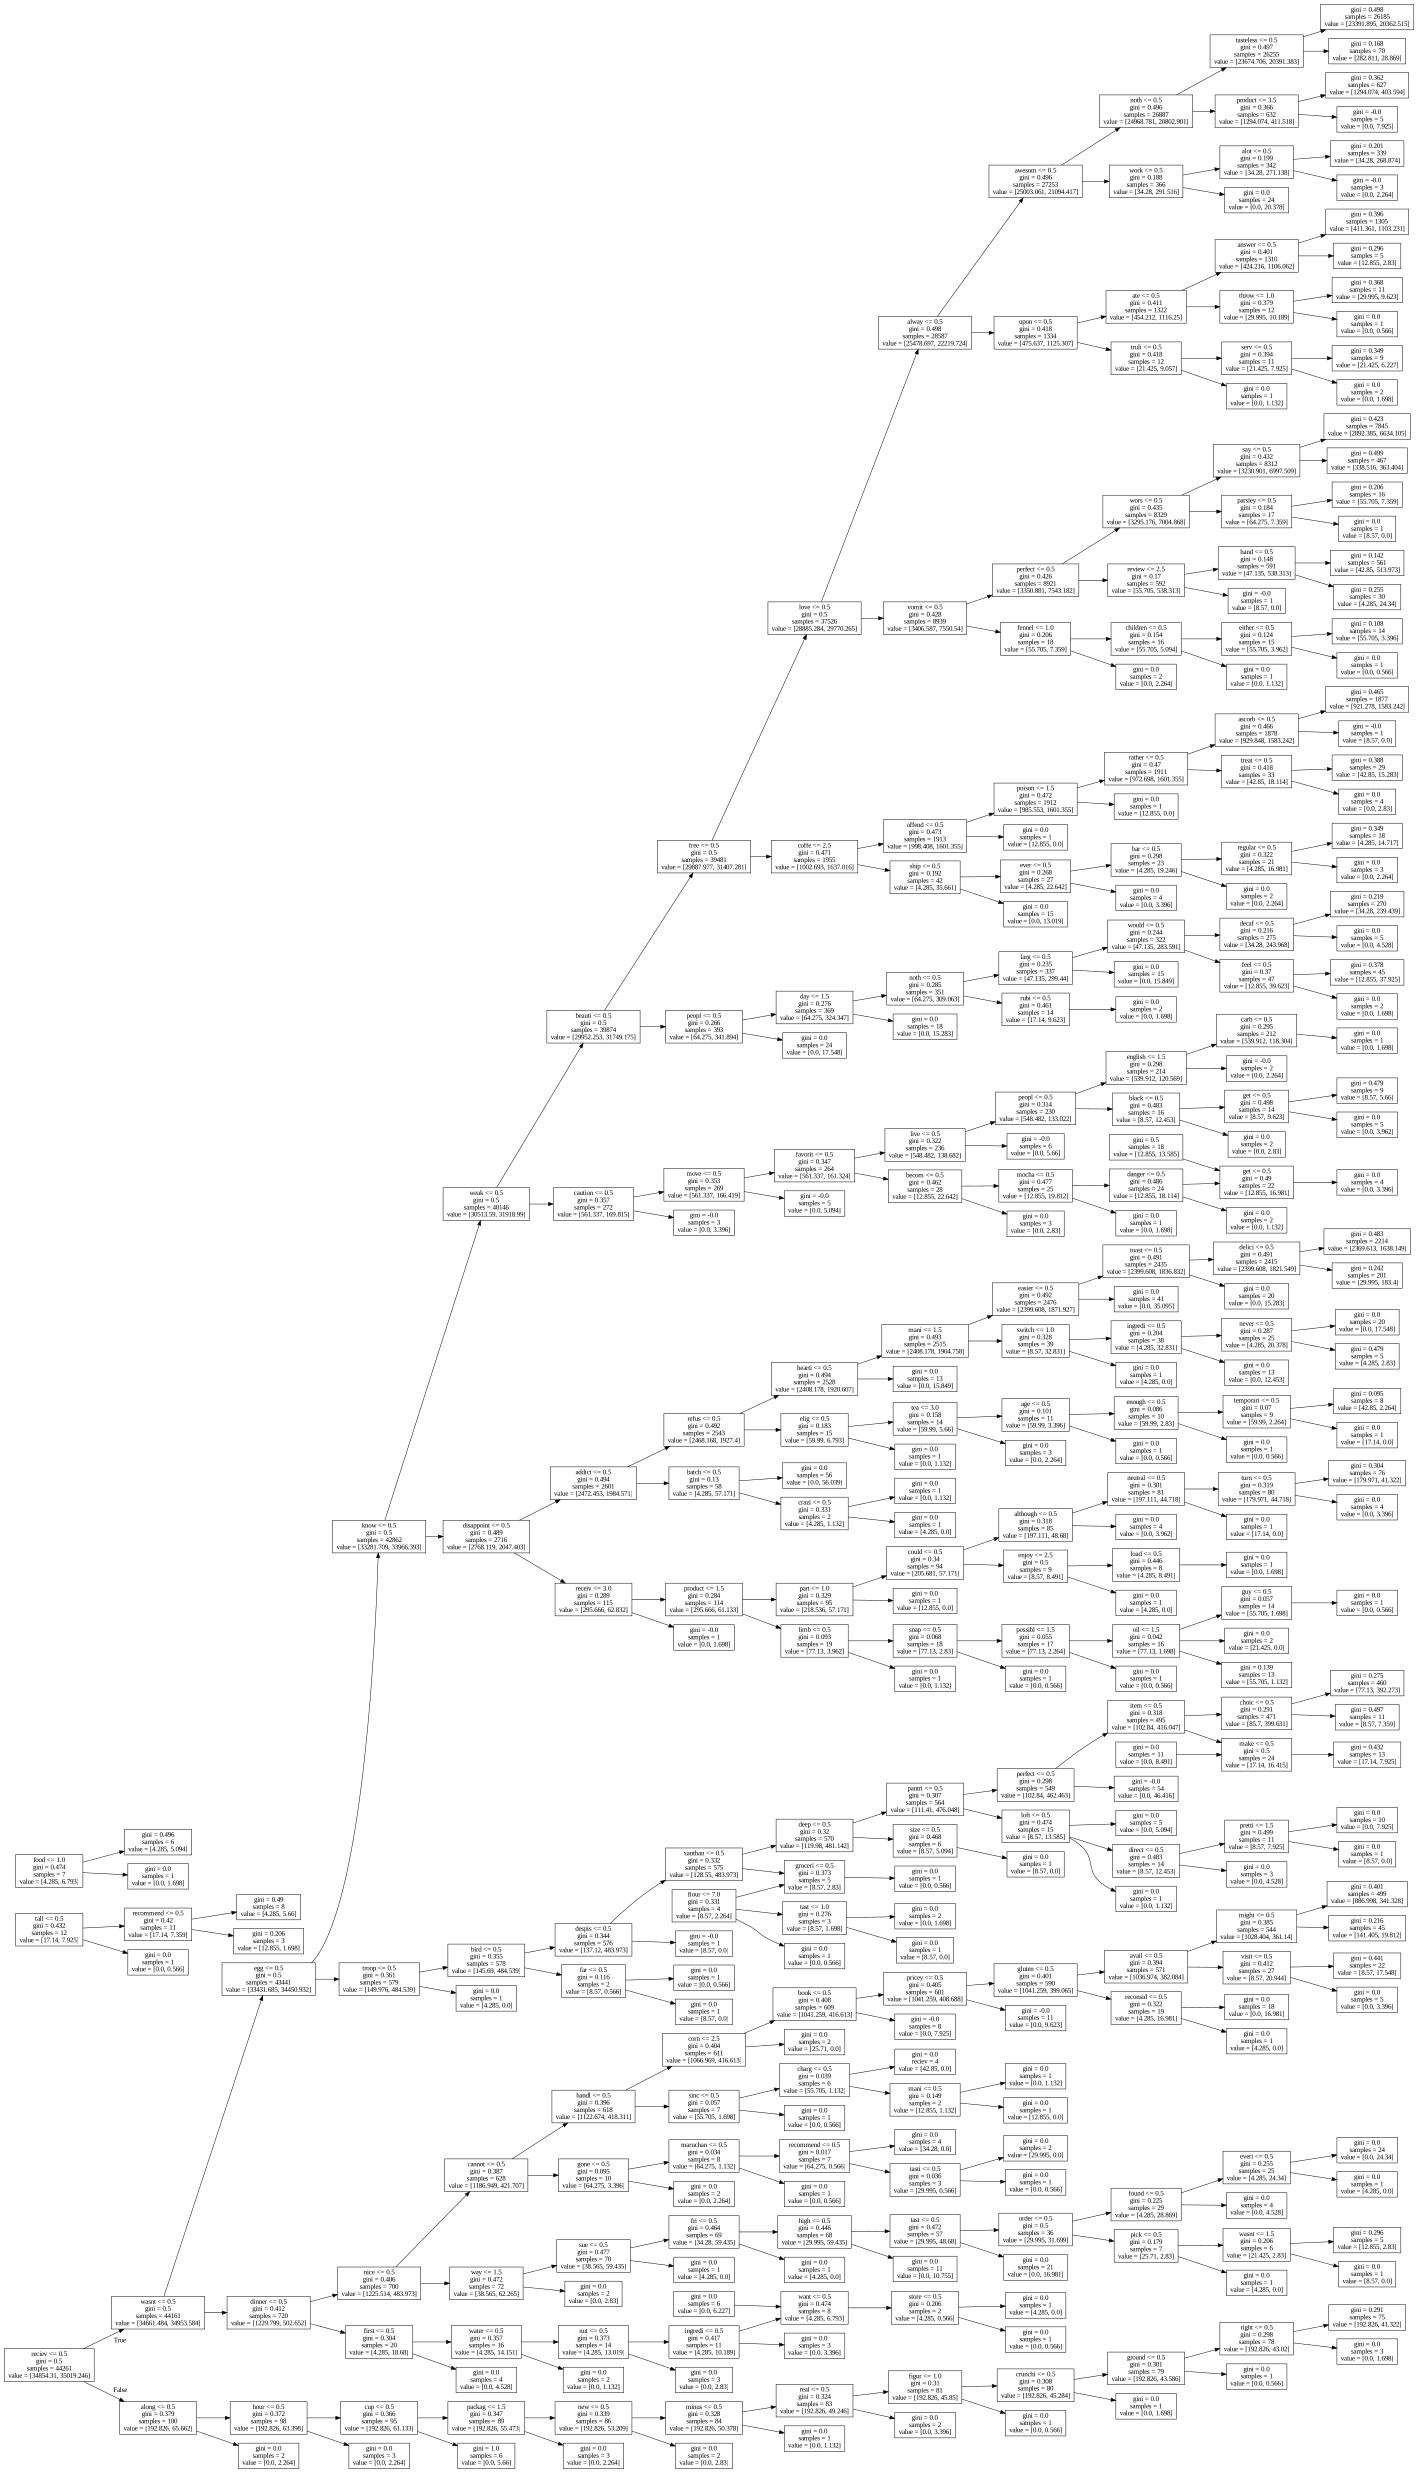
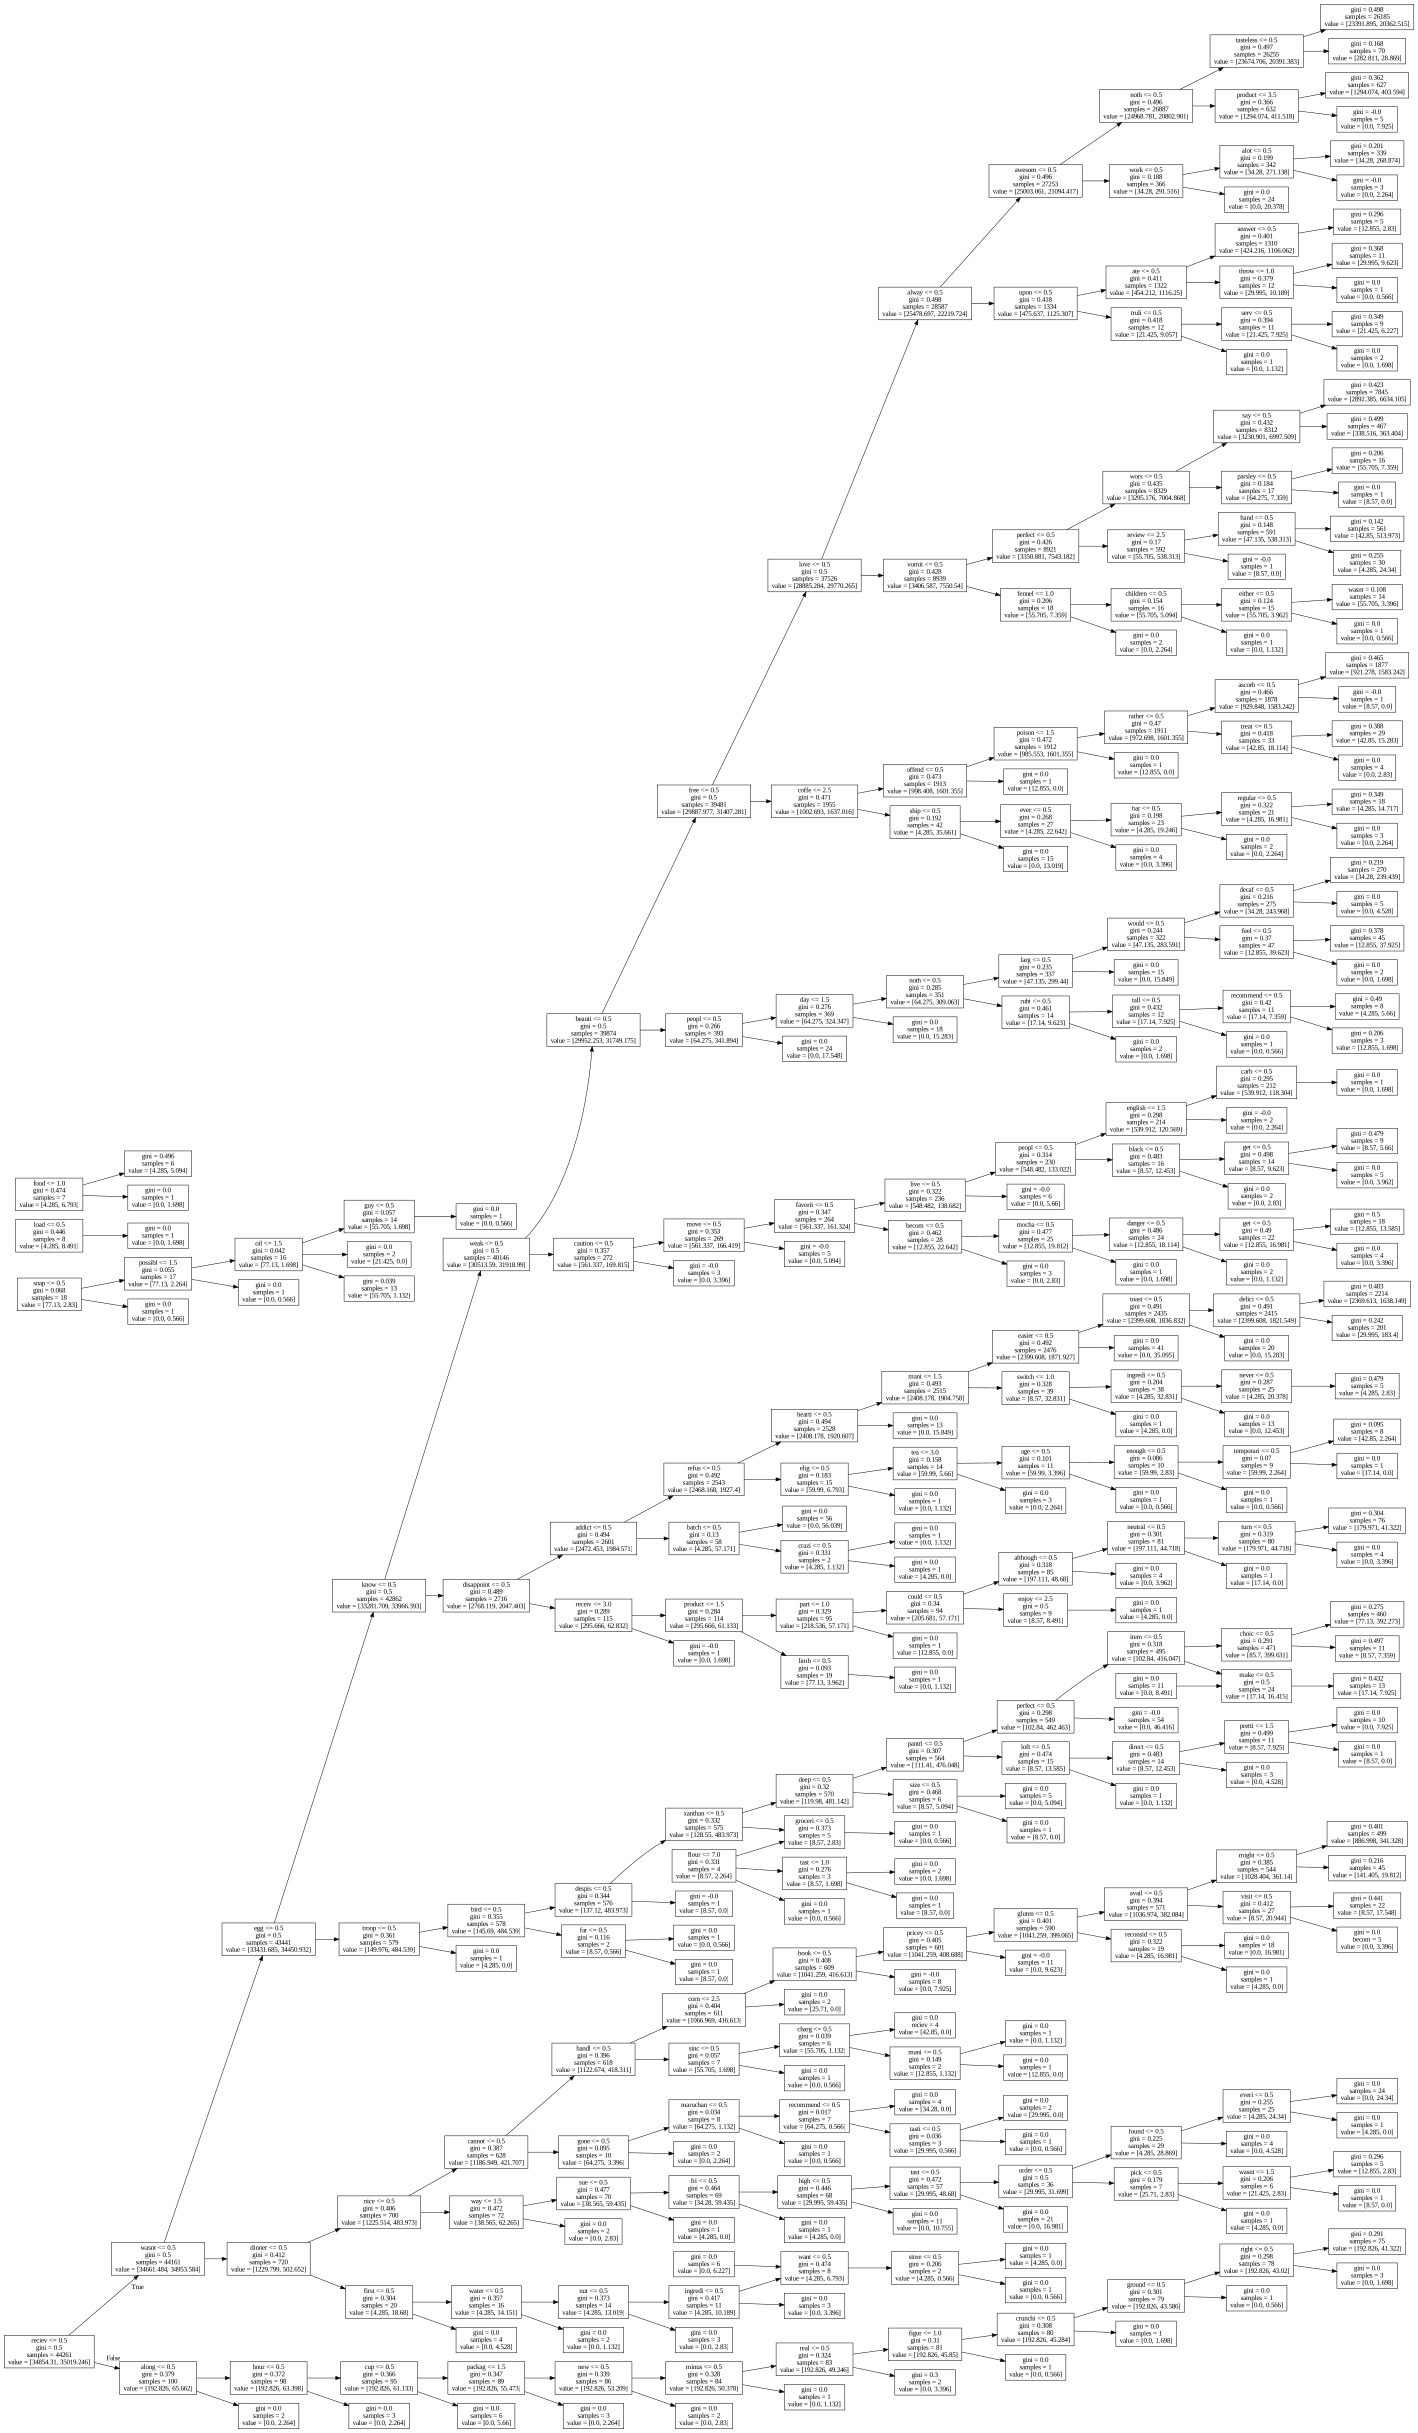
node "gini = 0.396 samples = 1305 value = [411.361, 1103.231]": removed
node "gini = 0.108 samples = 14 value = [55.705, 3.396]": label "gini = 0.108 samples = 14 value = [55.705, 3.396]" -> "wasnt = 0.108 samples = 14 value = [55.705, 3.396]"
node "bar <= 0.5 gini = 0.298 samples = 23 value = [4.285, 19.246]": label "bar <= 0.5 gini = 0.298 samples = 23 value = [4.285, 19.246]" -> "bar <= 0.5 gini = 0.198 samples = 23 value = [4.285, 19.246]"
edge "rubi <= 0.5 gini = 0.461 samples = 14 value = [17.14, 9.623]" -> "tall <= 0.5 gini = 0.432 samples = 12 value = [17.14, 7.925]": added
edge "gini = 0.5 samples = 18 value = [12.855, 13.585]" -> "get <= 0.5 gini = 0.49 samples = 22 value = [12.855, 16.981]": reversed
node "gini = 0.0 samples = 20 value = [0.0, 17.548]": removed
edge "enjoy <= 2.5 gini = 0.5 samples = 9 value = [8.57, 8.491]" -> "load <= 0.5 gini = 0.446 samples = 8 value = [4.285, 8.491]": removed
edge "limb <= 0.5 gini = 0.093 samples = 19 value = [77.13, 3.962]" -> "snap <= 0.5 gini = 0.068 samples = 18 value = [77.13, 2.83]": removed
node "gini = 0.139 samples = 13 value = [55.705, 1.132]": label "gini = 0.139 samples = 13 value = [55.705, 1.132]" -> "gini = 0.039 samples = 13 value = [55.705, 1.132]"
edge "loft <= 0.5 gini = 0.474 samples = 15 value = [8.57, 13.585]" -> "gini = 0.0 samples = 5 value = [0.0, 5.094]": now "size <= 0.5 gini = 0.468 samples = 6 value = [8.57, 5.094]" -> "gini = 0.0 samples = 5 value = [0.0, 5.094]"
node "gini = 0.0 samples = 5 value = [0.0, 3.396]": label "gini = 0.0 samples = 5 value = [0.0, 3.396]" -> "gini = 0.0 becom = 5 value = [0.0, 3.396]"
node "gini = 0.0 samples = 2 value = [0.0, 3.396]": label "gini = 0.0 samples = 2 value = [0.0, 3.396]" -> "gini = 0.3 samples = 2 value = [0.0, 3.396]"
node "gini = 1.0 samples = 6 value = [0.0, 5.66]": label "gini = 1.0 samples = 6 value = [0.0, 5.66]" -> "gini = 0.0 samples = 6 value = [0.0, 5.66]"
